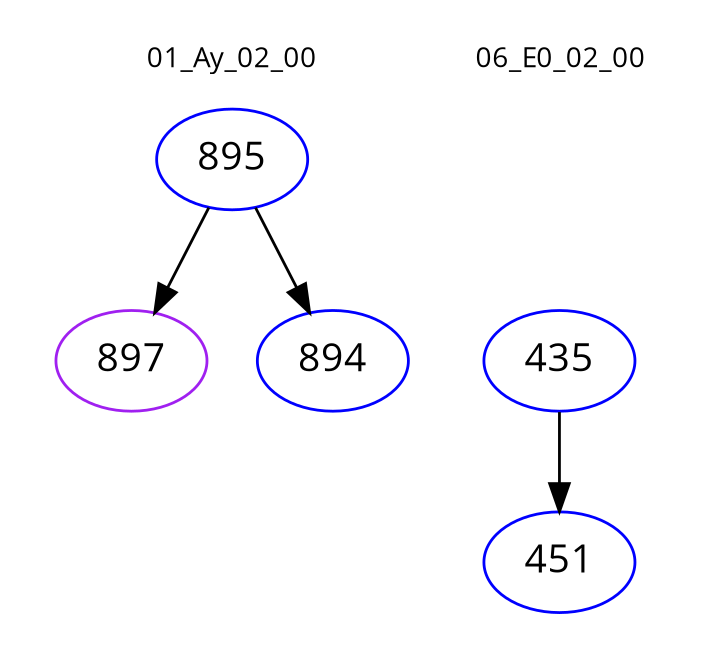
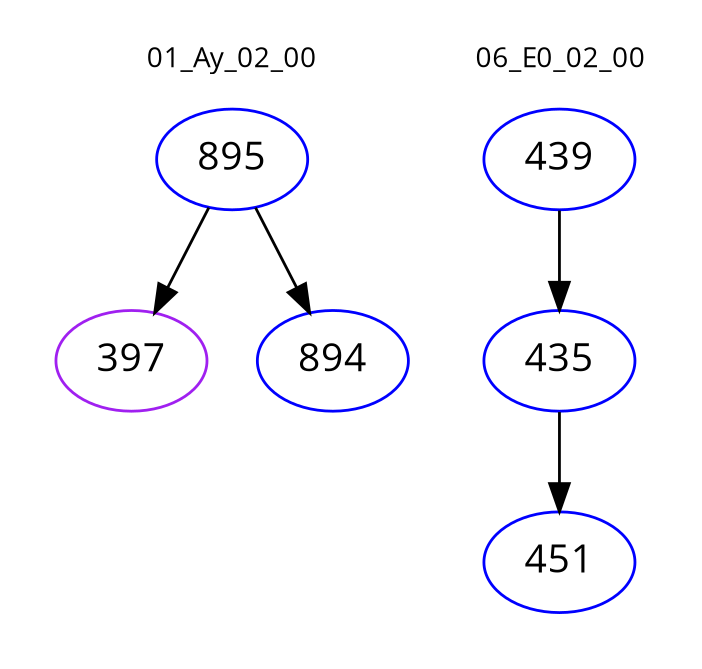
node "439": added
node "897": label "897" -> "397"
